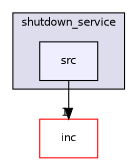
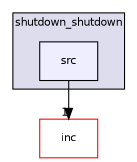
cluster "shutdown_service": label "shutdown_service" -> "shutdown_shutdown"
